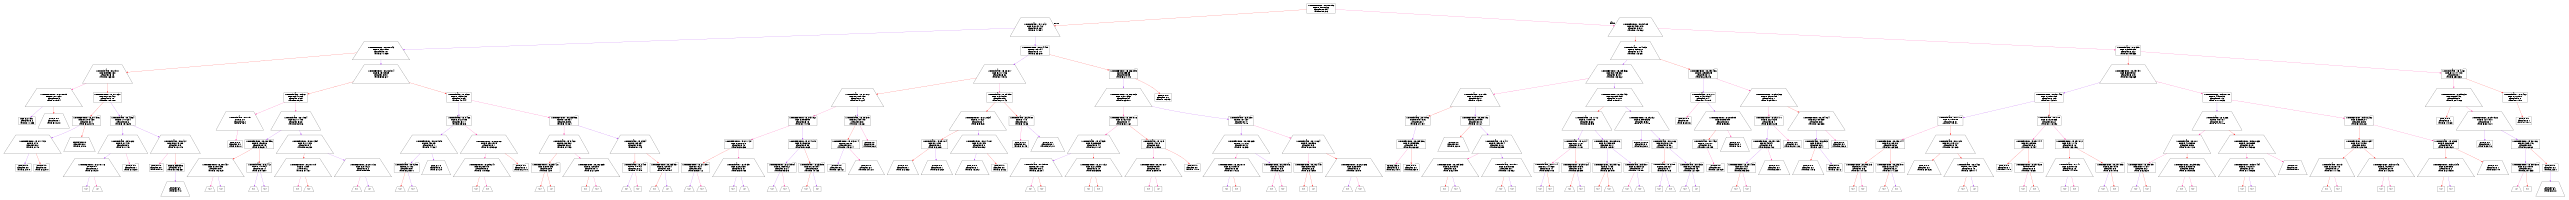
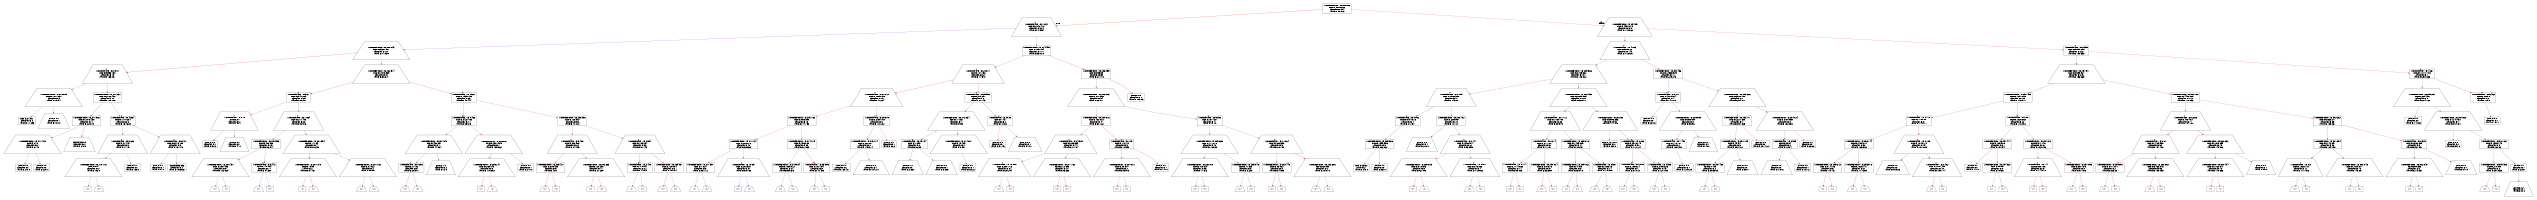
node "mse = 0.0 samples = 1 value = 16.202": removed
node "mse = 256.0 samples = 2 value = 248.0": label "mse = 256.0 samples = 2 value = 248.0" -> "mse = 256.0 mse = 2 value = 248.0"
edge "mse = 555.556 samples = 2 value = 156.667" -> "mse = 0.0 samples = 1 value = 47.0": now "WOA_Nitrate <= 0.15 mse = 2.0 samples = 2 value = 49.0" -> "mse = 0.0 samples = 1 value = 47.0"
